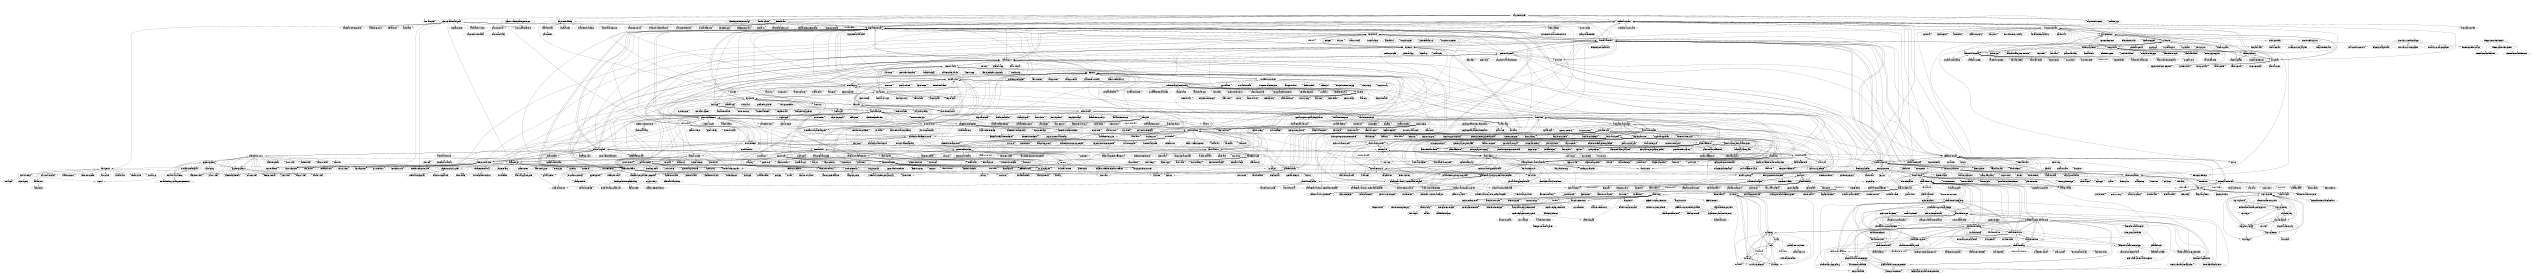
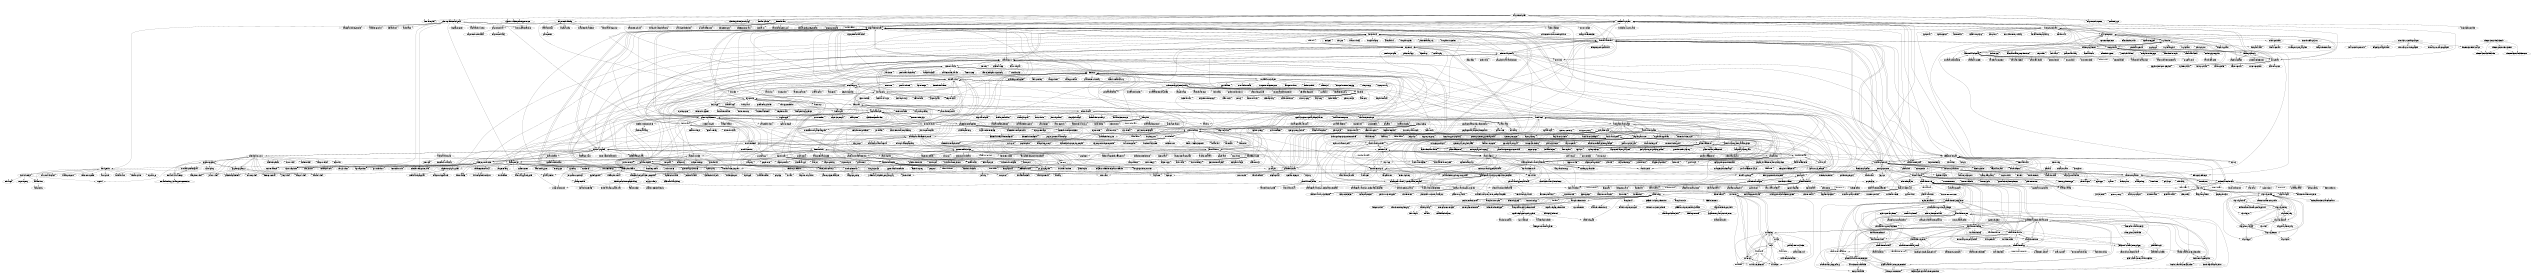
node "victorstanciu/pageres": label "victorstanciu/pageres" -> "sindresorhus/pageres"
node "tuvistavie/atomic-chrome": added
